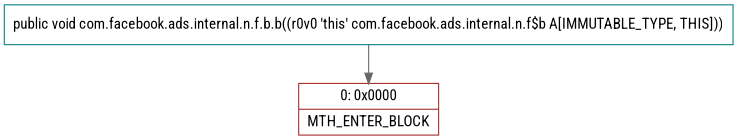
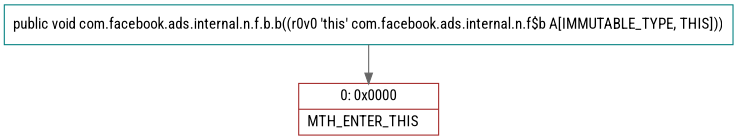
node "0: 0x0000": text "MTH_ENTER_BLOCK" -> "MTH_ENTER_THIS"
